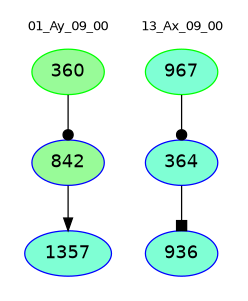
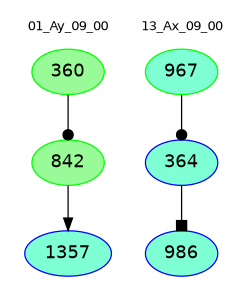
node "842": color blue -> green
node "936": label "936" -> "986"
